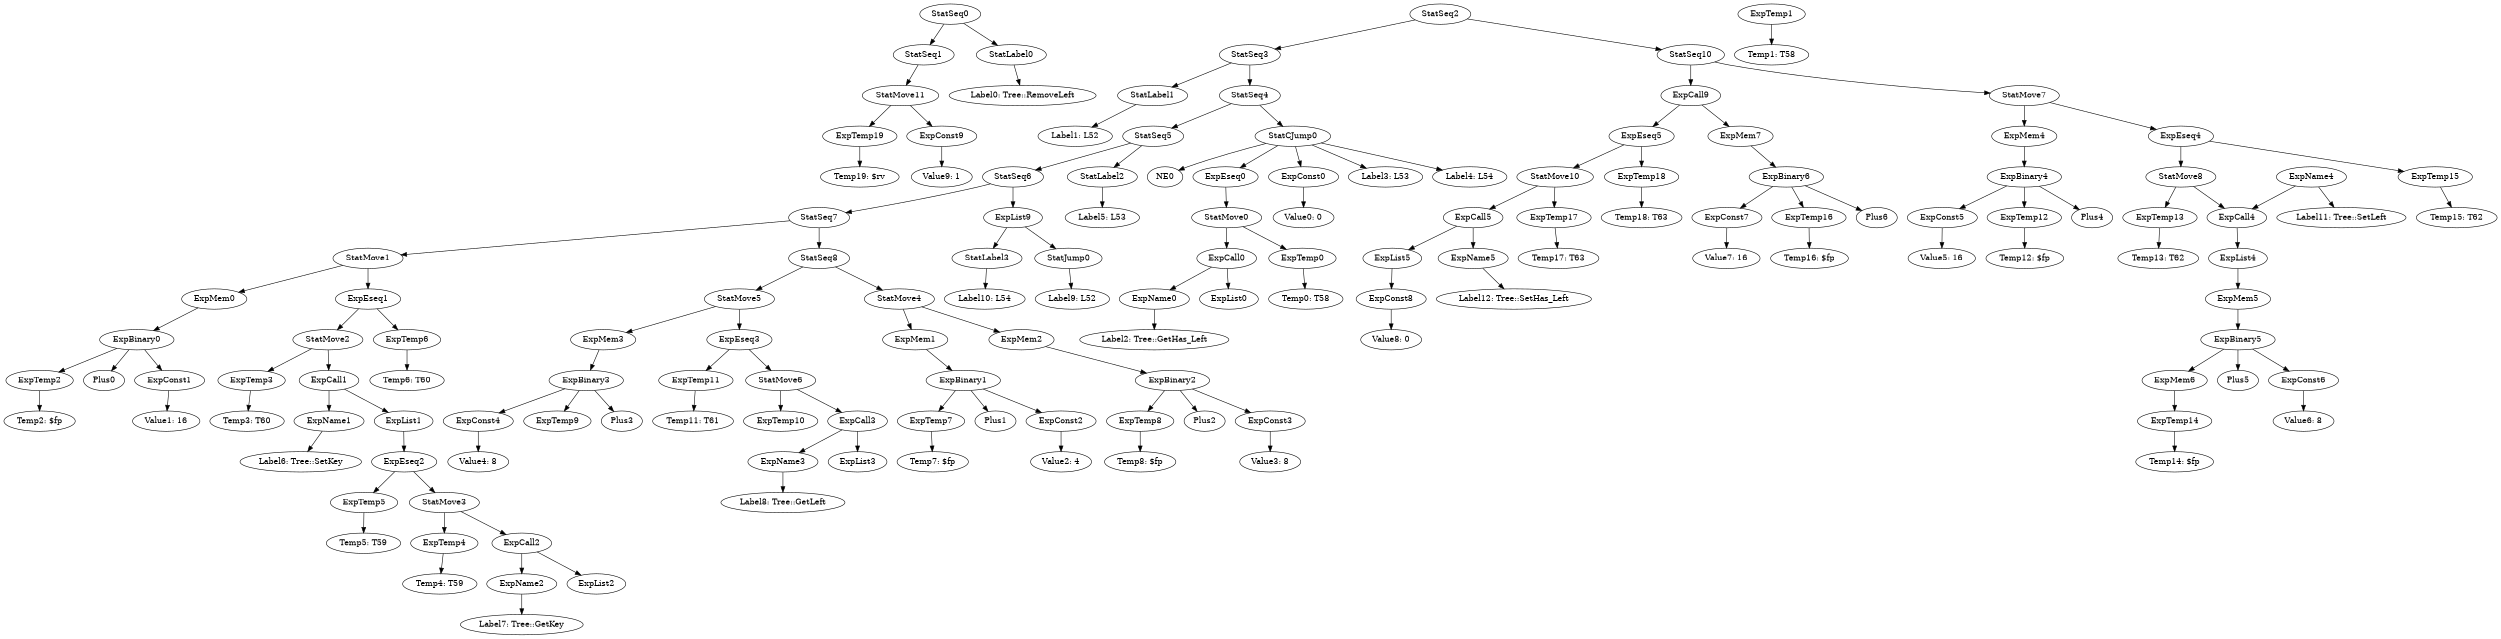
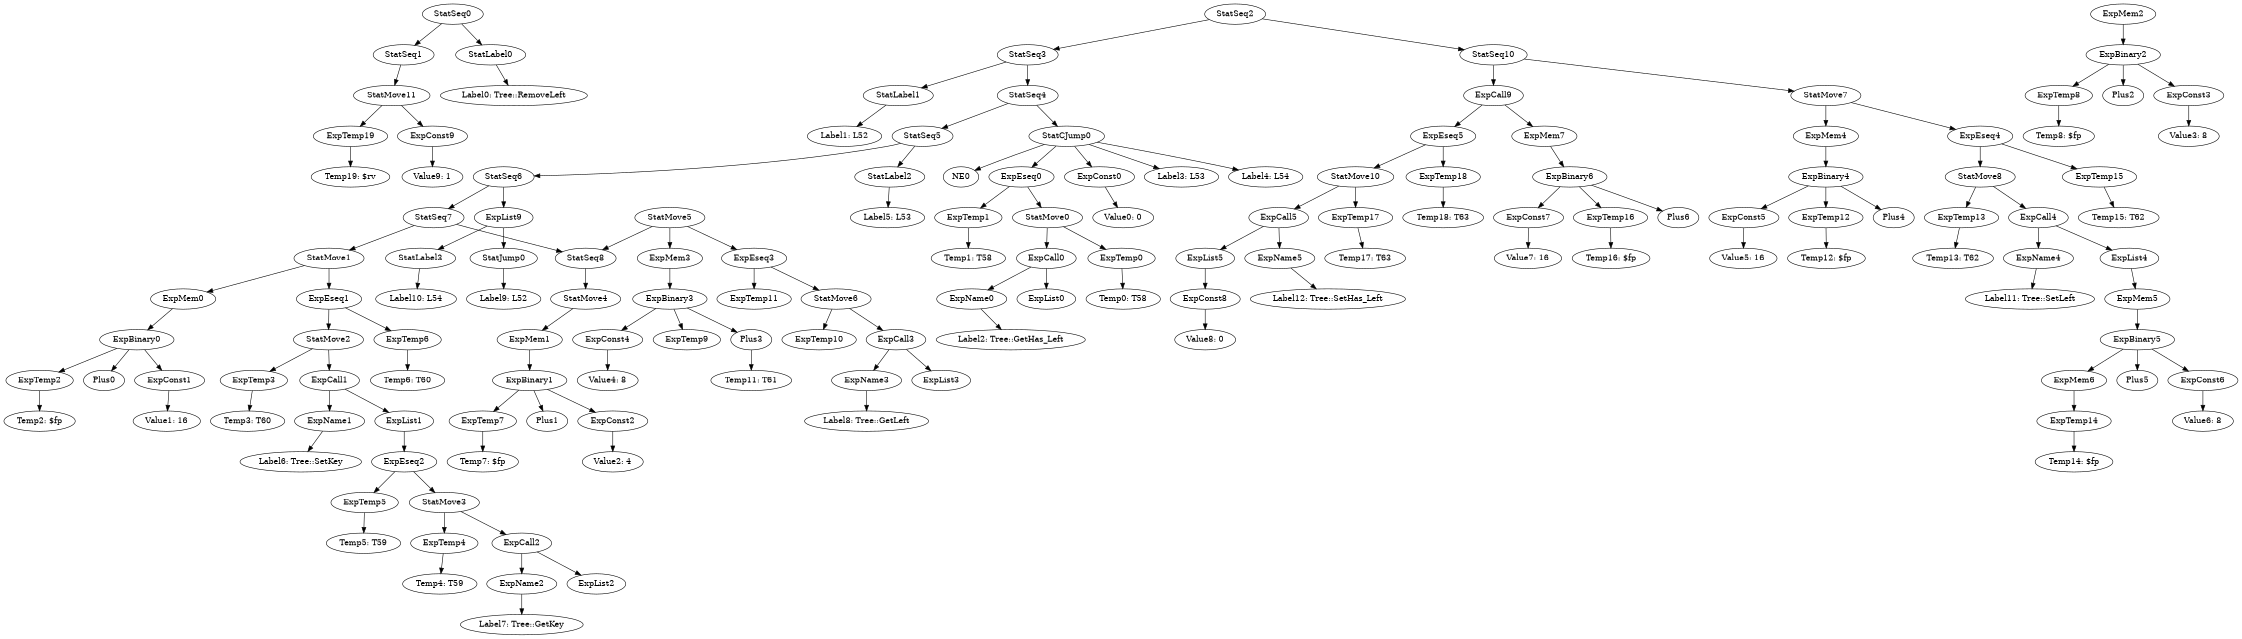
edge "ExpEseq0" -> "ExpTemp1": added
edge "ExpName4" -> "ExpCall4": reversed
edge "StatSeq8" -> "StatMove5": reversed
edge "StatMove4" -> "ExpMem2": removed
edge "ExpTemp11" -> "Temp11: T61": now "Plus3" -> "Temp11: T61"
